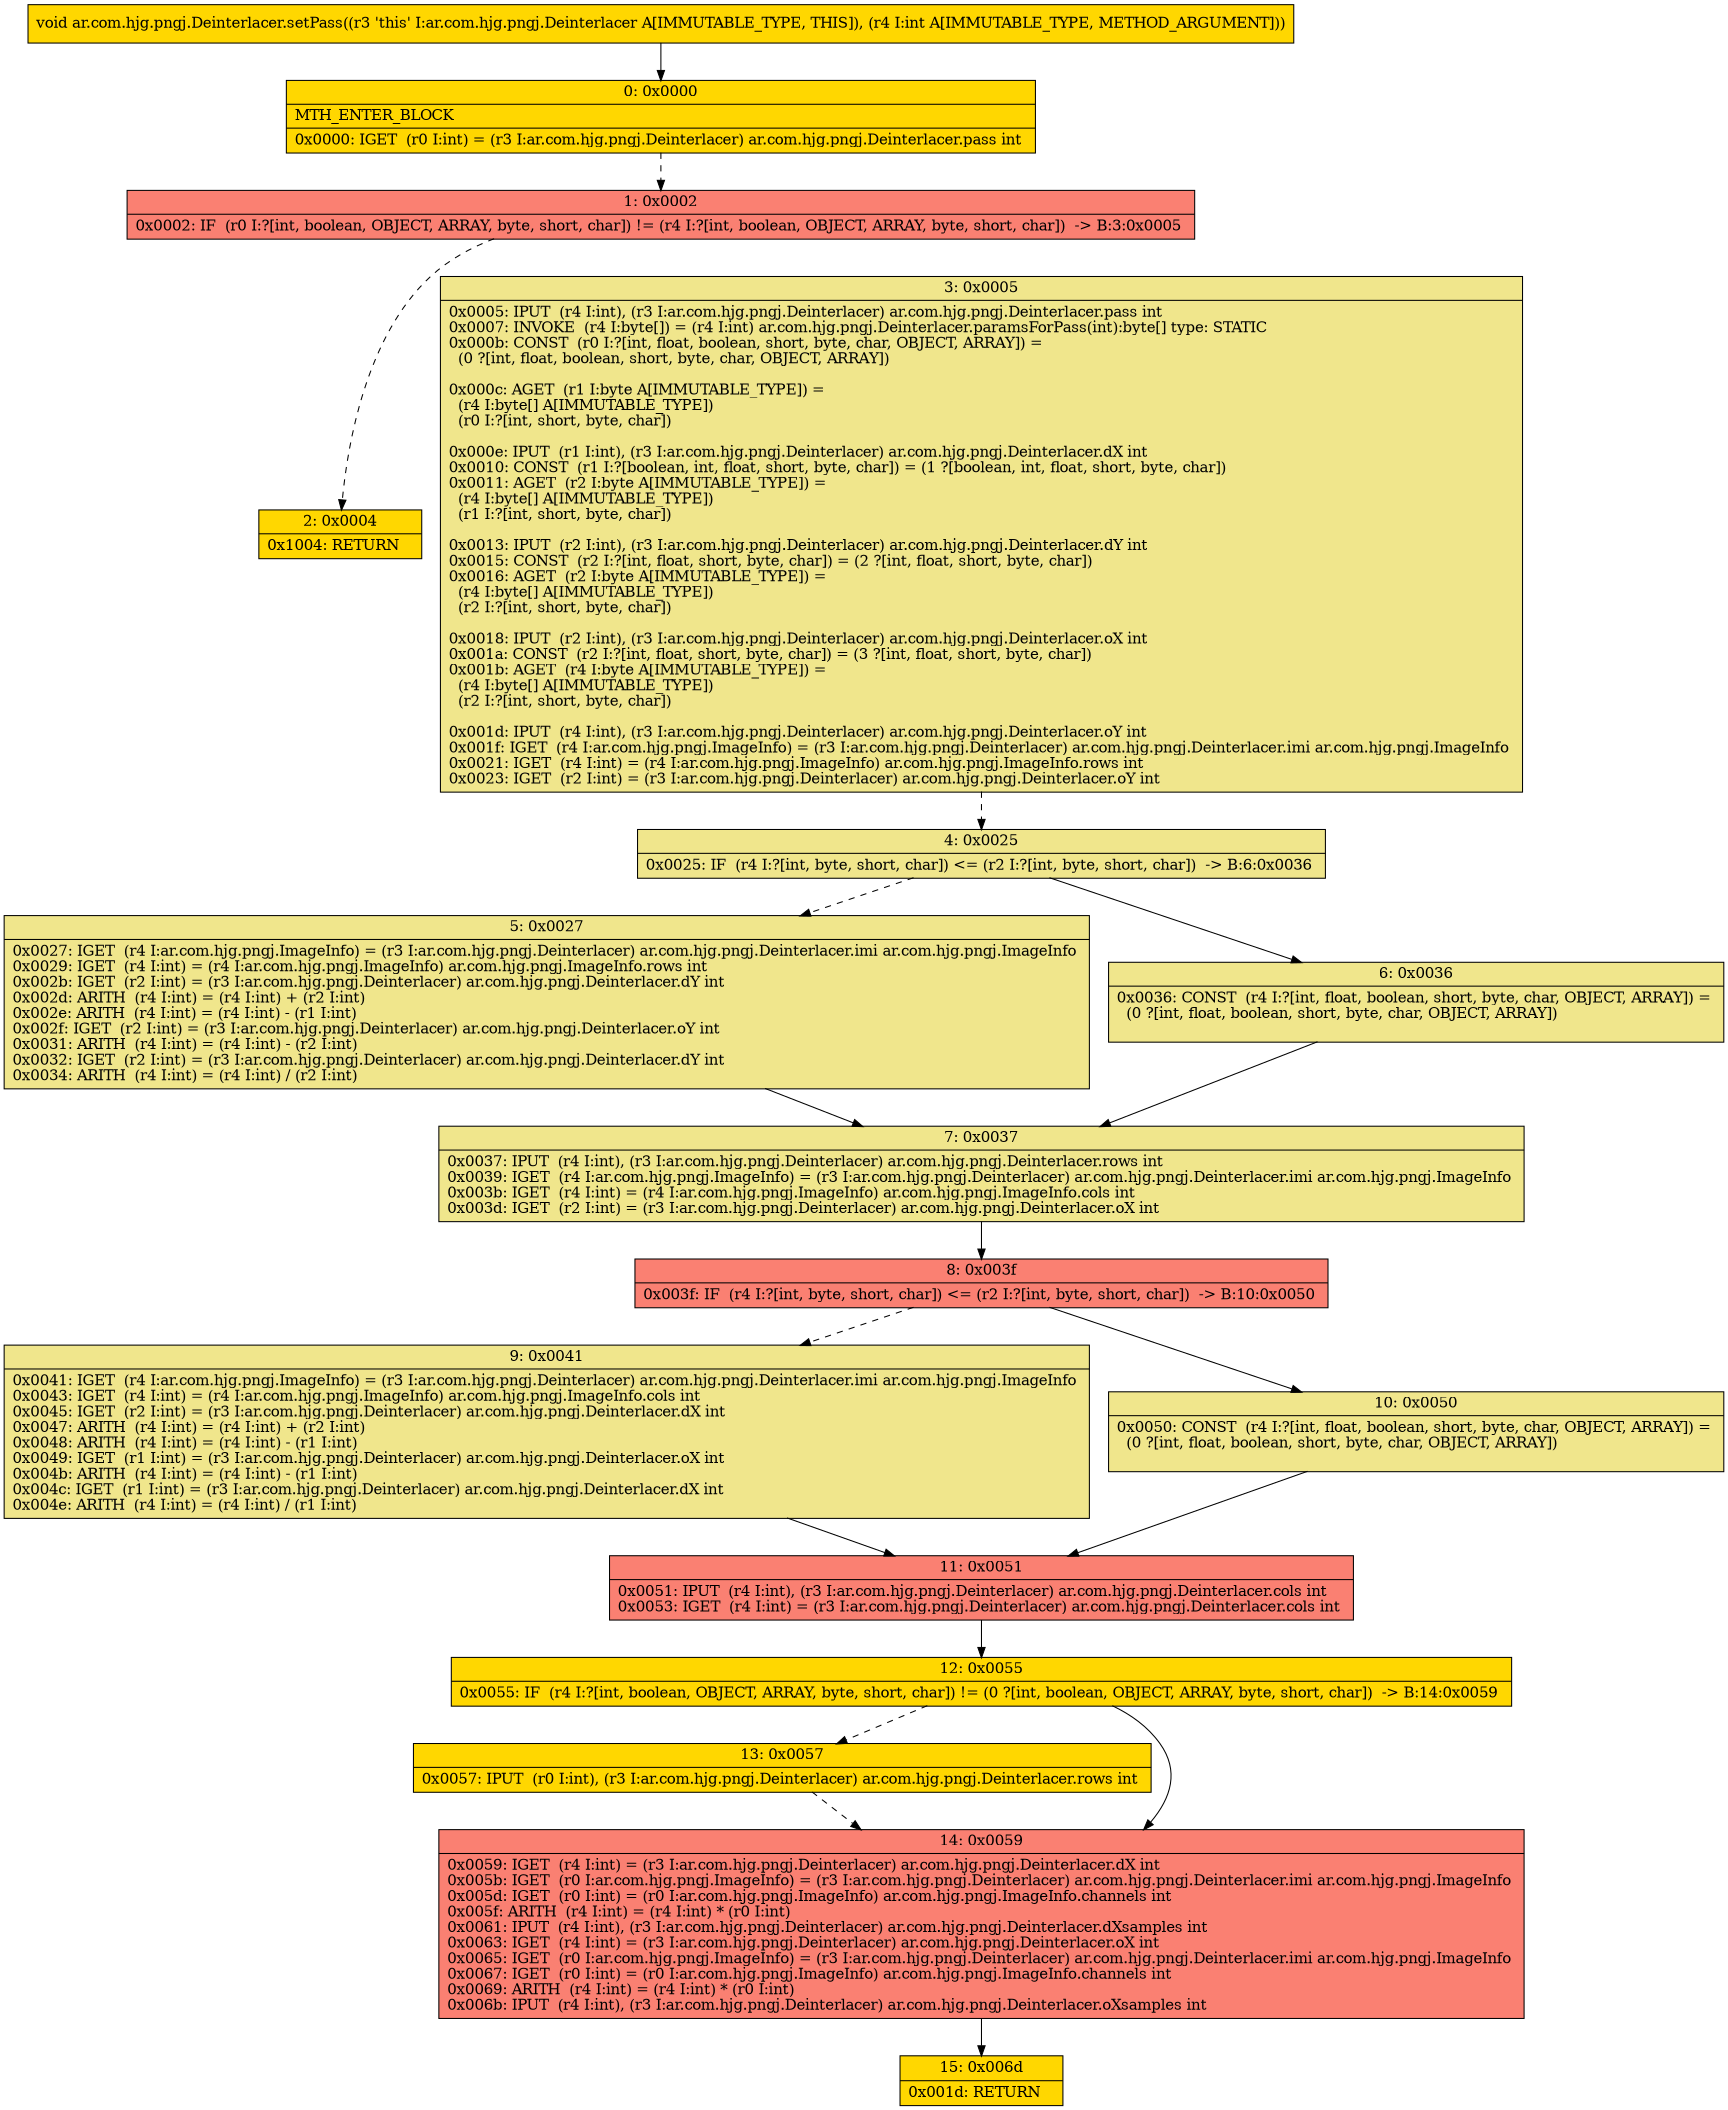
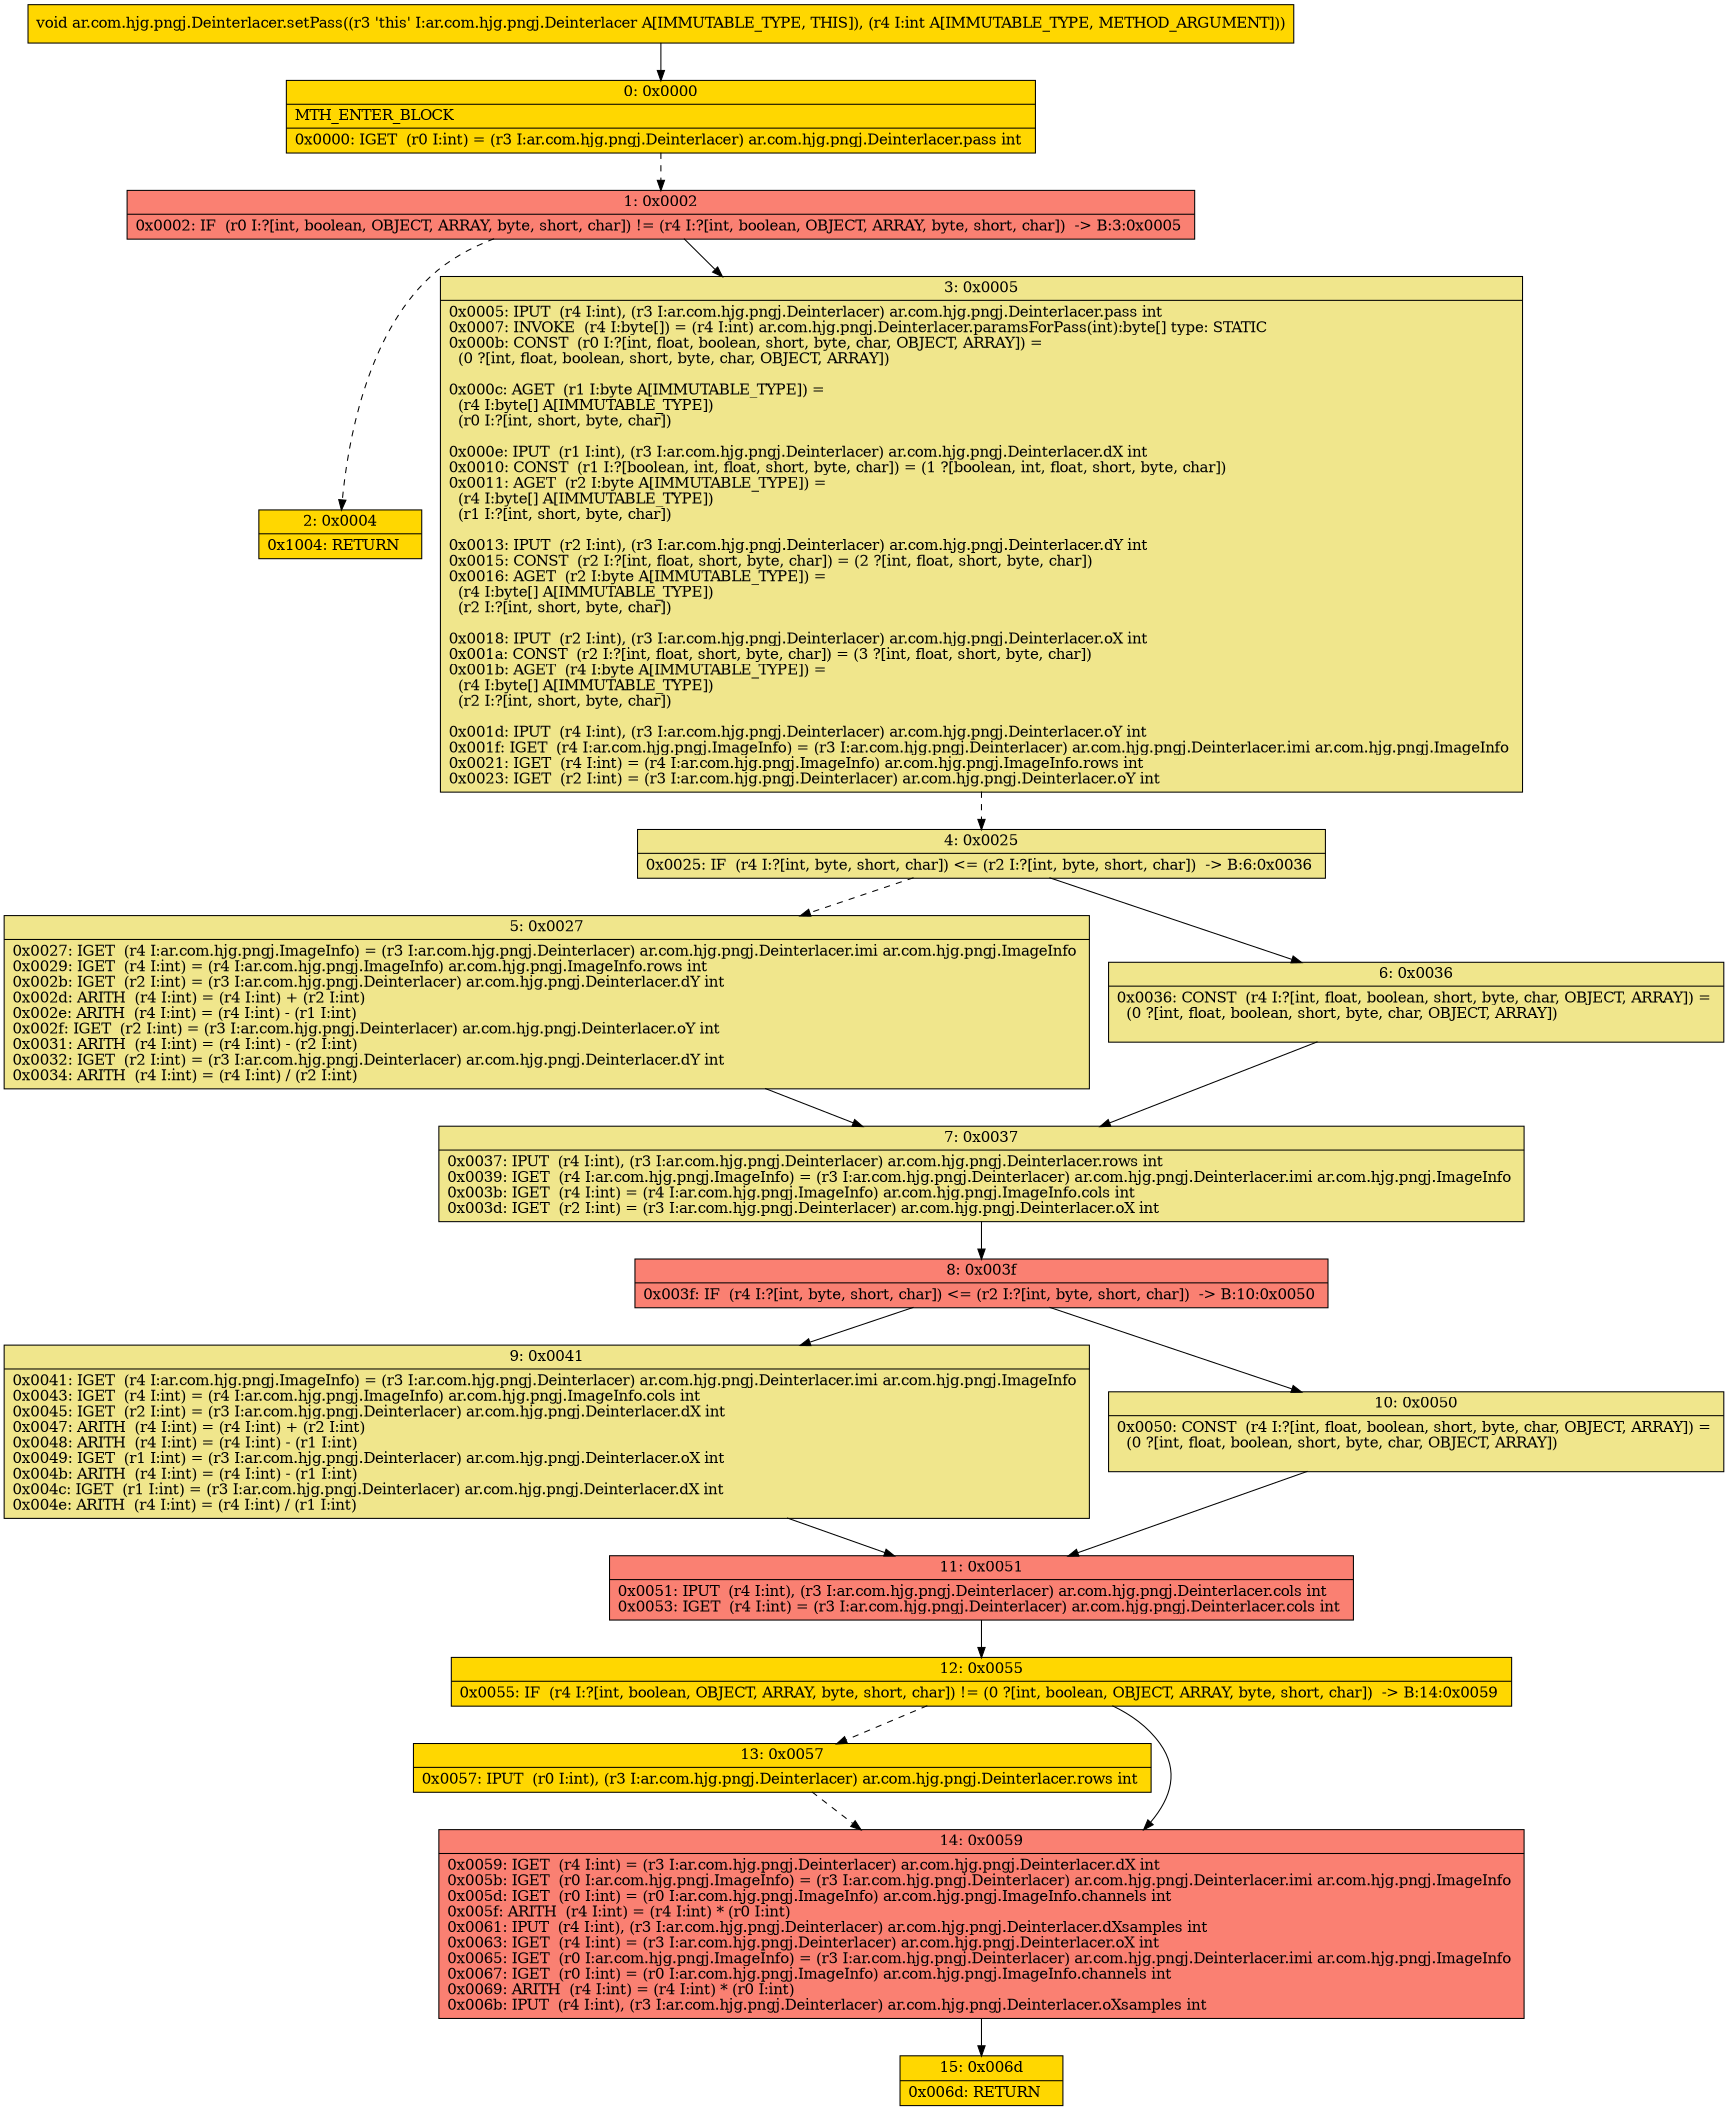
edge "1: 0x0002" -> "3: 0x0005": added
edge "8: 0x003f" -> "9: 0x0041": style dashed -> solid
node "15: 0x006d": text "0x001d: RETURN" -> "0x006d: RETURN"
